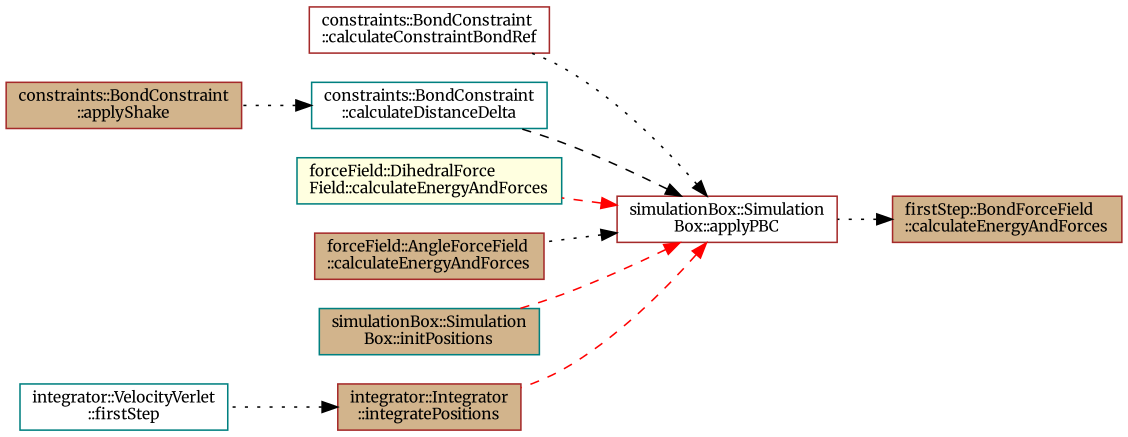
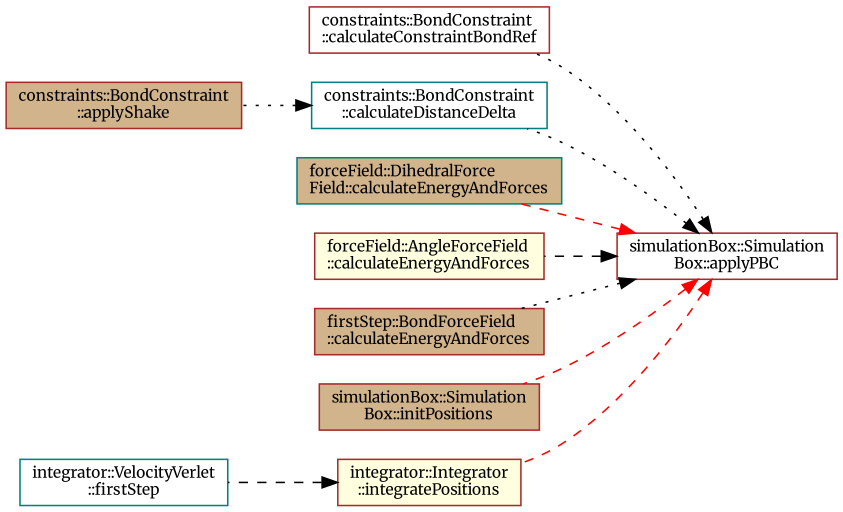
edge "constraints::BondConstraint ::calculateDistanceDelta" -> "simulationBox::Simulation Box::applyPBC": style dashed -> dotted
node "forceField::DihedralForce Field::calculateEnergyAndForces": fillcolor lightyellow -> tan
edge "simulationBox::Simulation Box::applyPBC" -> "firstStep::BondForceField ::calculateEnergyAndForces": reversed
edge "forceField::AngleForceField ::calculateEnergyAndForces" -> "simulationBox::Simulation Box::applyPBC": style dotted -> dashed
node "forceField::AngleForceField ::calculateEnergyAndForces": fillcolor tan -> lightyellow
node "simulationBox::Simulation Box::initPositions": color teal -> brown
edge "integrator::VelocityVerlet ::firstStep" -> "integrator::Integrator ::integratePositions": style dotted -> dashed
node "integrator::Integrator ::integratePositions": fillcolor tan -> lightyellow
